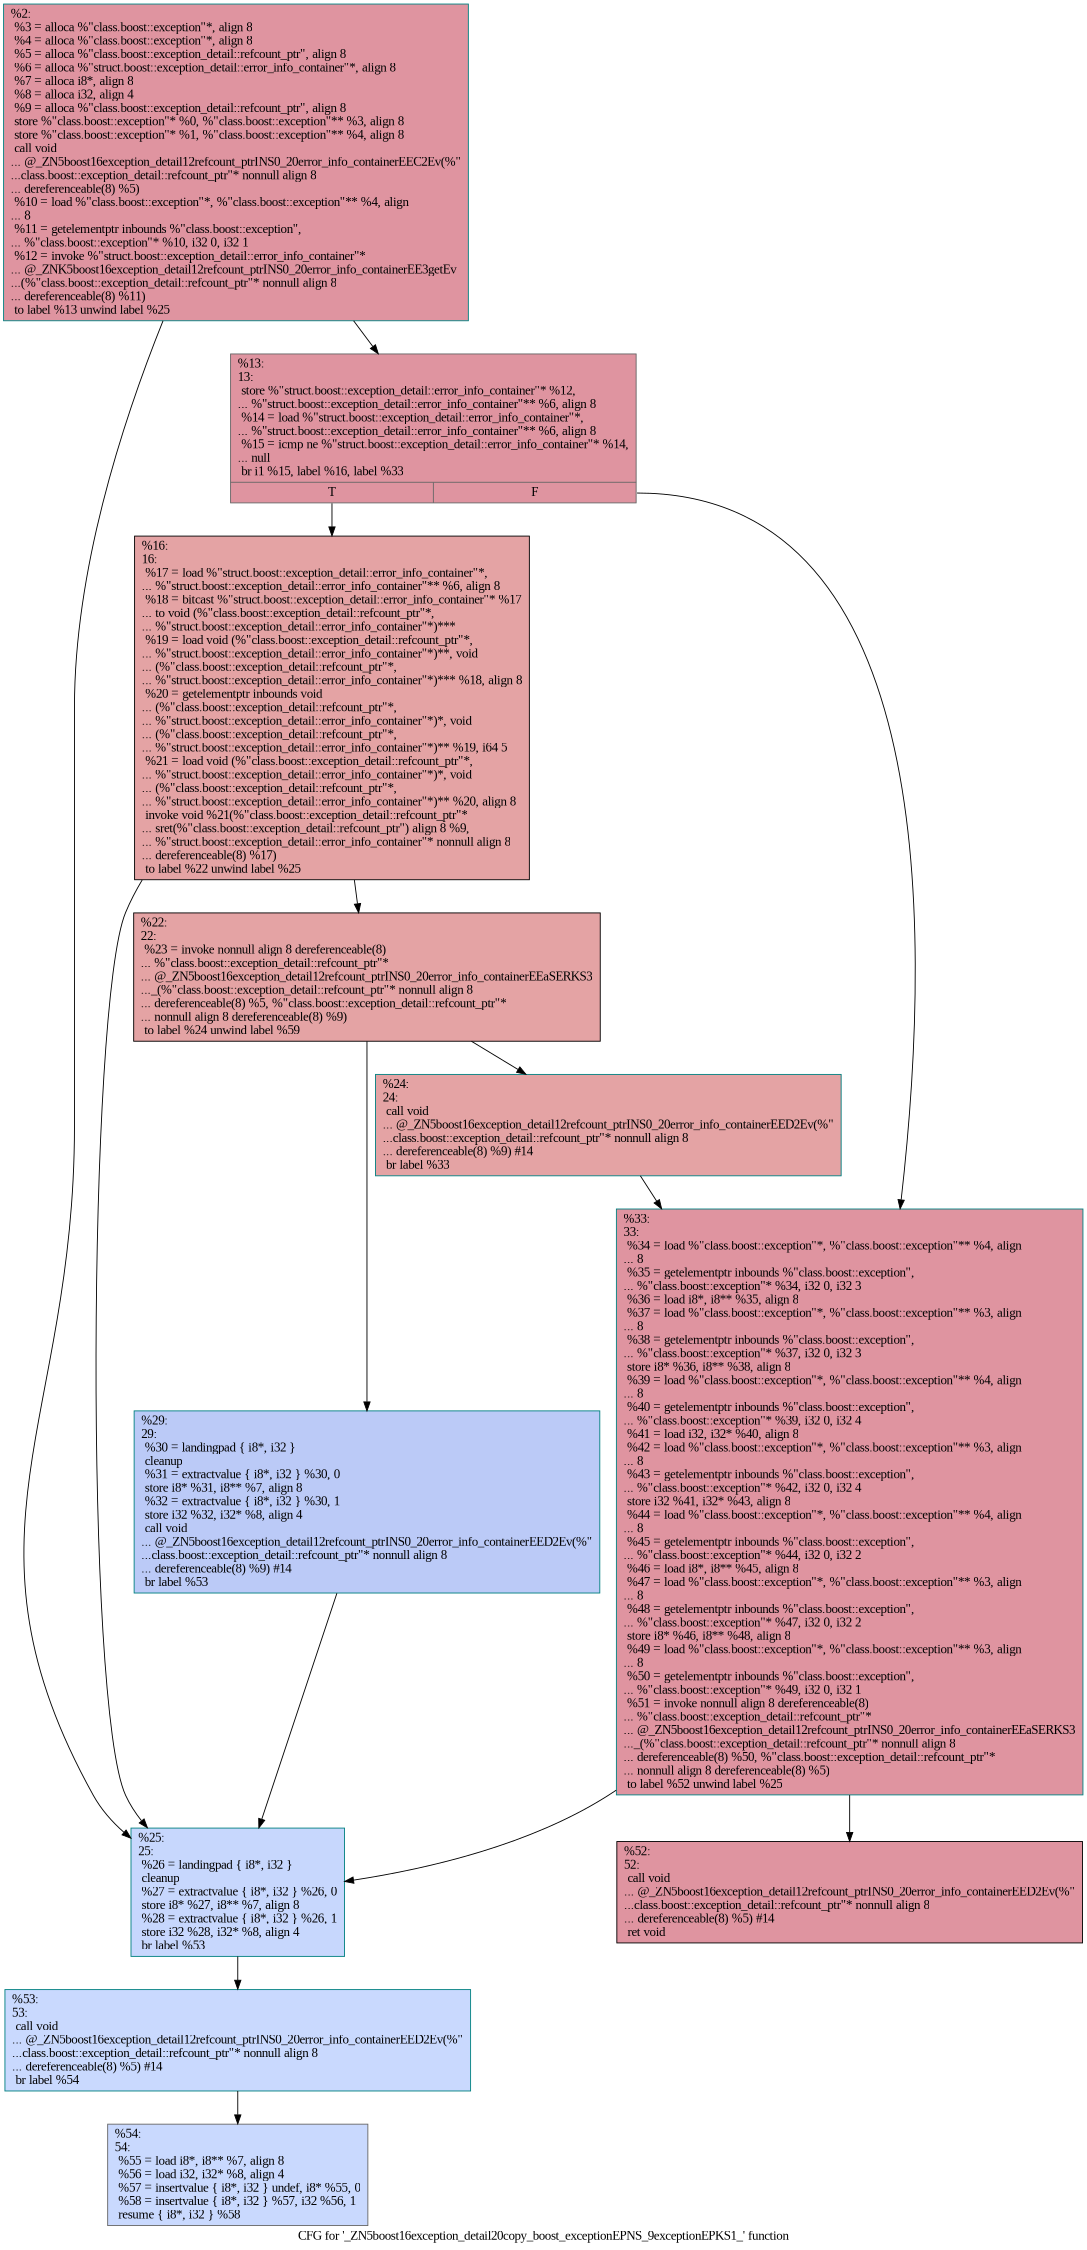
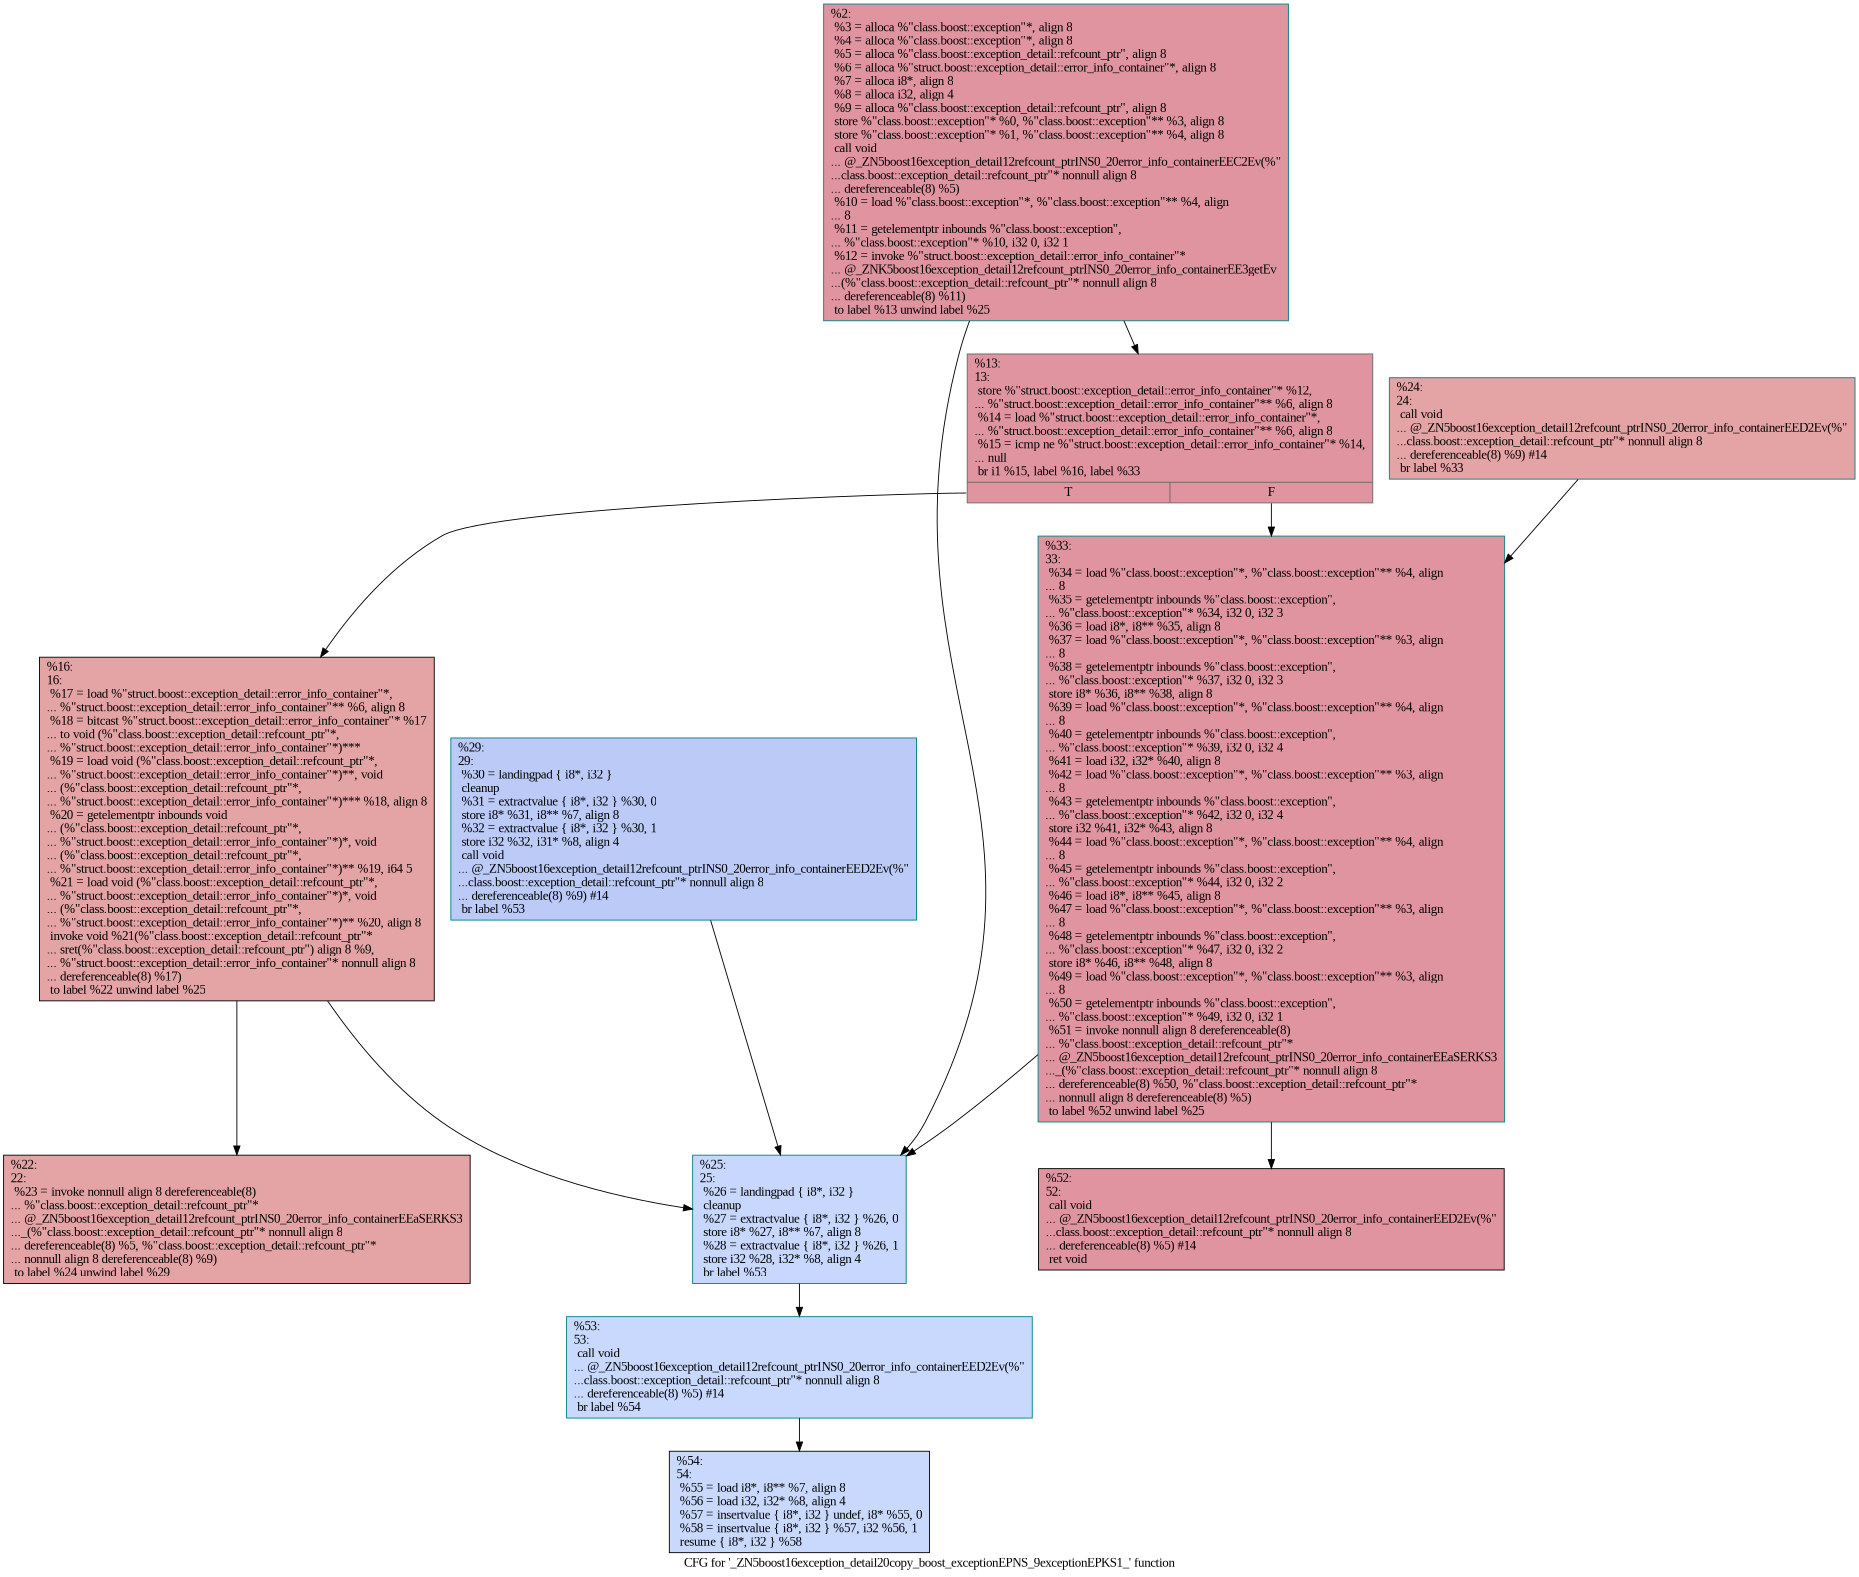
node "%22:": text "to label %24 unwind label %59" -> "to label %24 unwind label %29"
edge "%22:" -> "%24:": removed
edge "%22:" -> "%29:": removed
node "%29:": text "store i32 %32, i32* %8, align 4" -> "store i32 %32, i31* %8, align 4"
node "%54:": color gray40 -> black
